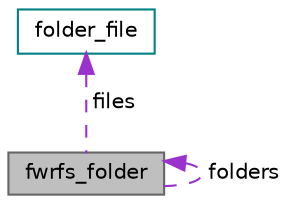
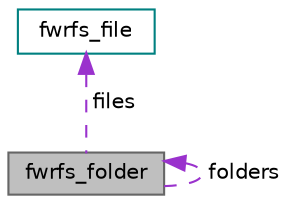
node "folder_file": label "folder_file" -> "fwrfs_file"
